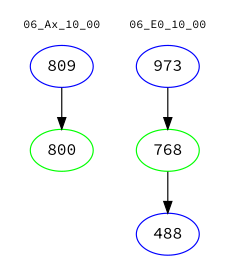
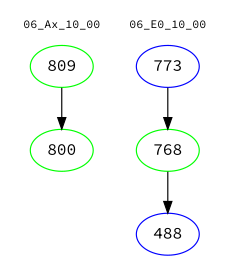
node "809": color blue -> green
node "973": label "973" -> "773"
